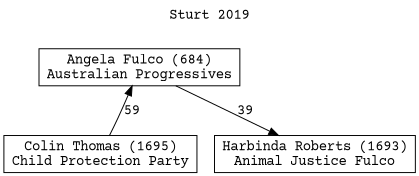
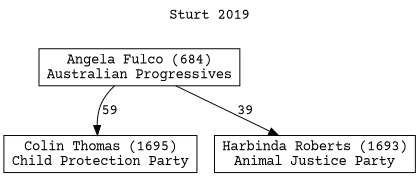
edge "Colin Thomas (1695) Child Protection Party" -> "Angela Fulco (684) Australian Progressives": reversed
node "Harbinda Roberts (1693) Animal Justice Fulco": label "Harbinda Roberts (1693) Animal Justice Fulco" -> "Harbinda Roberts (1693) Animal Justice Party"
